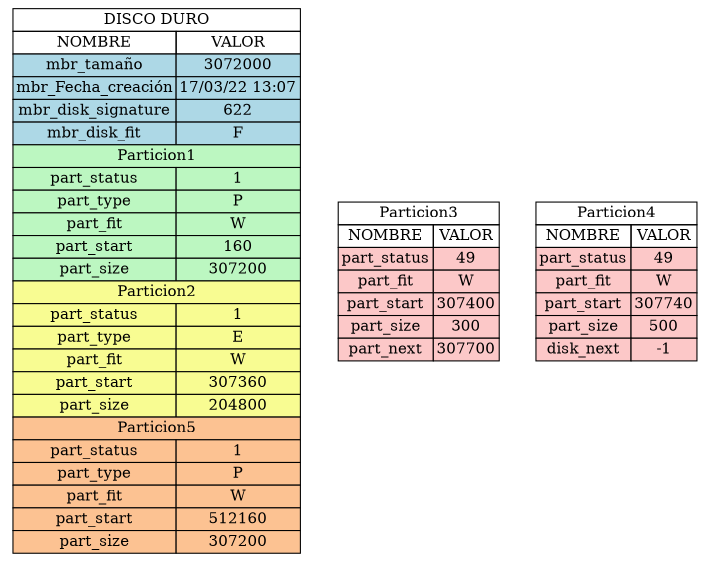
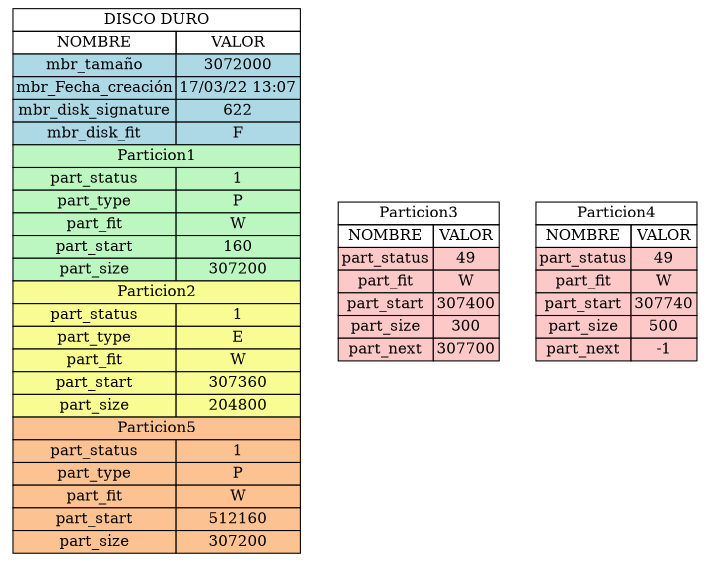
node "Particion4": text "disk_next" -> "part_next"
